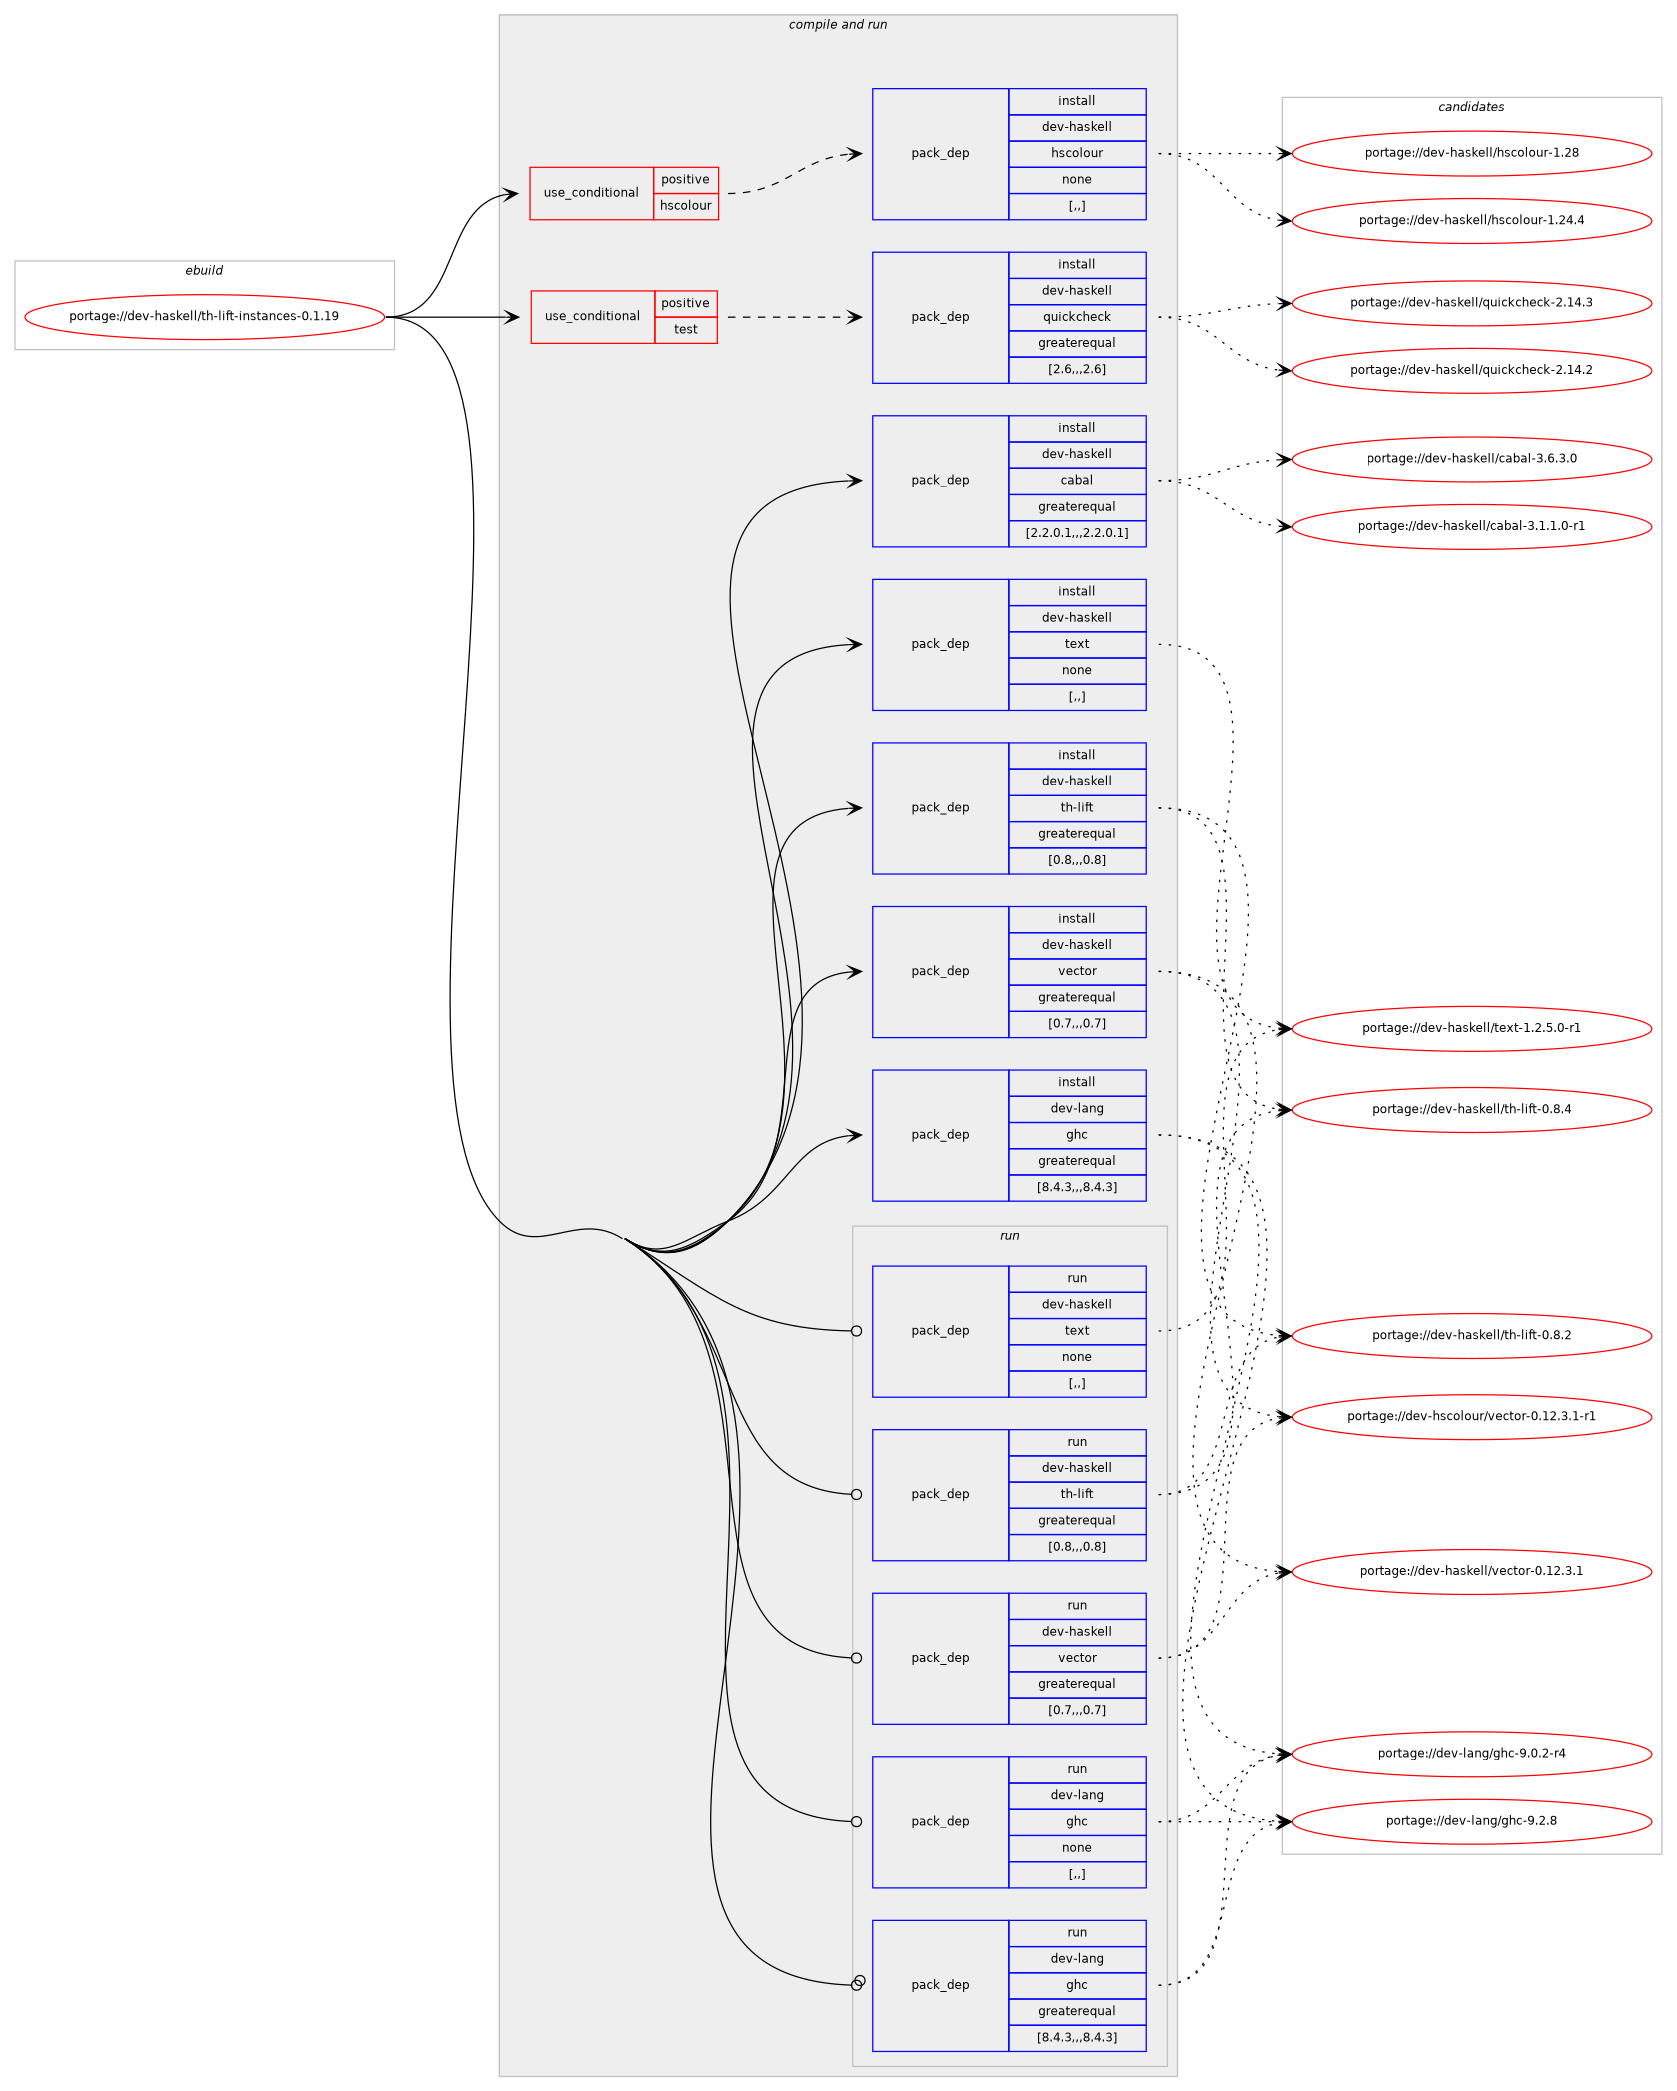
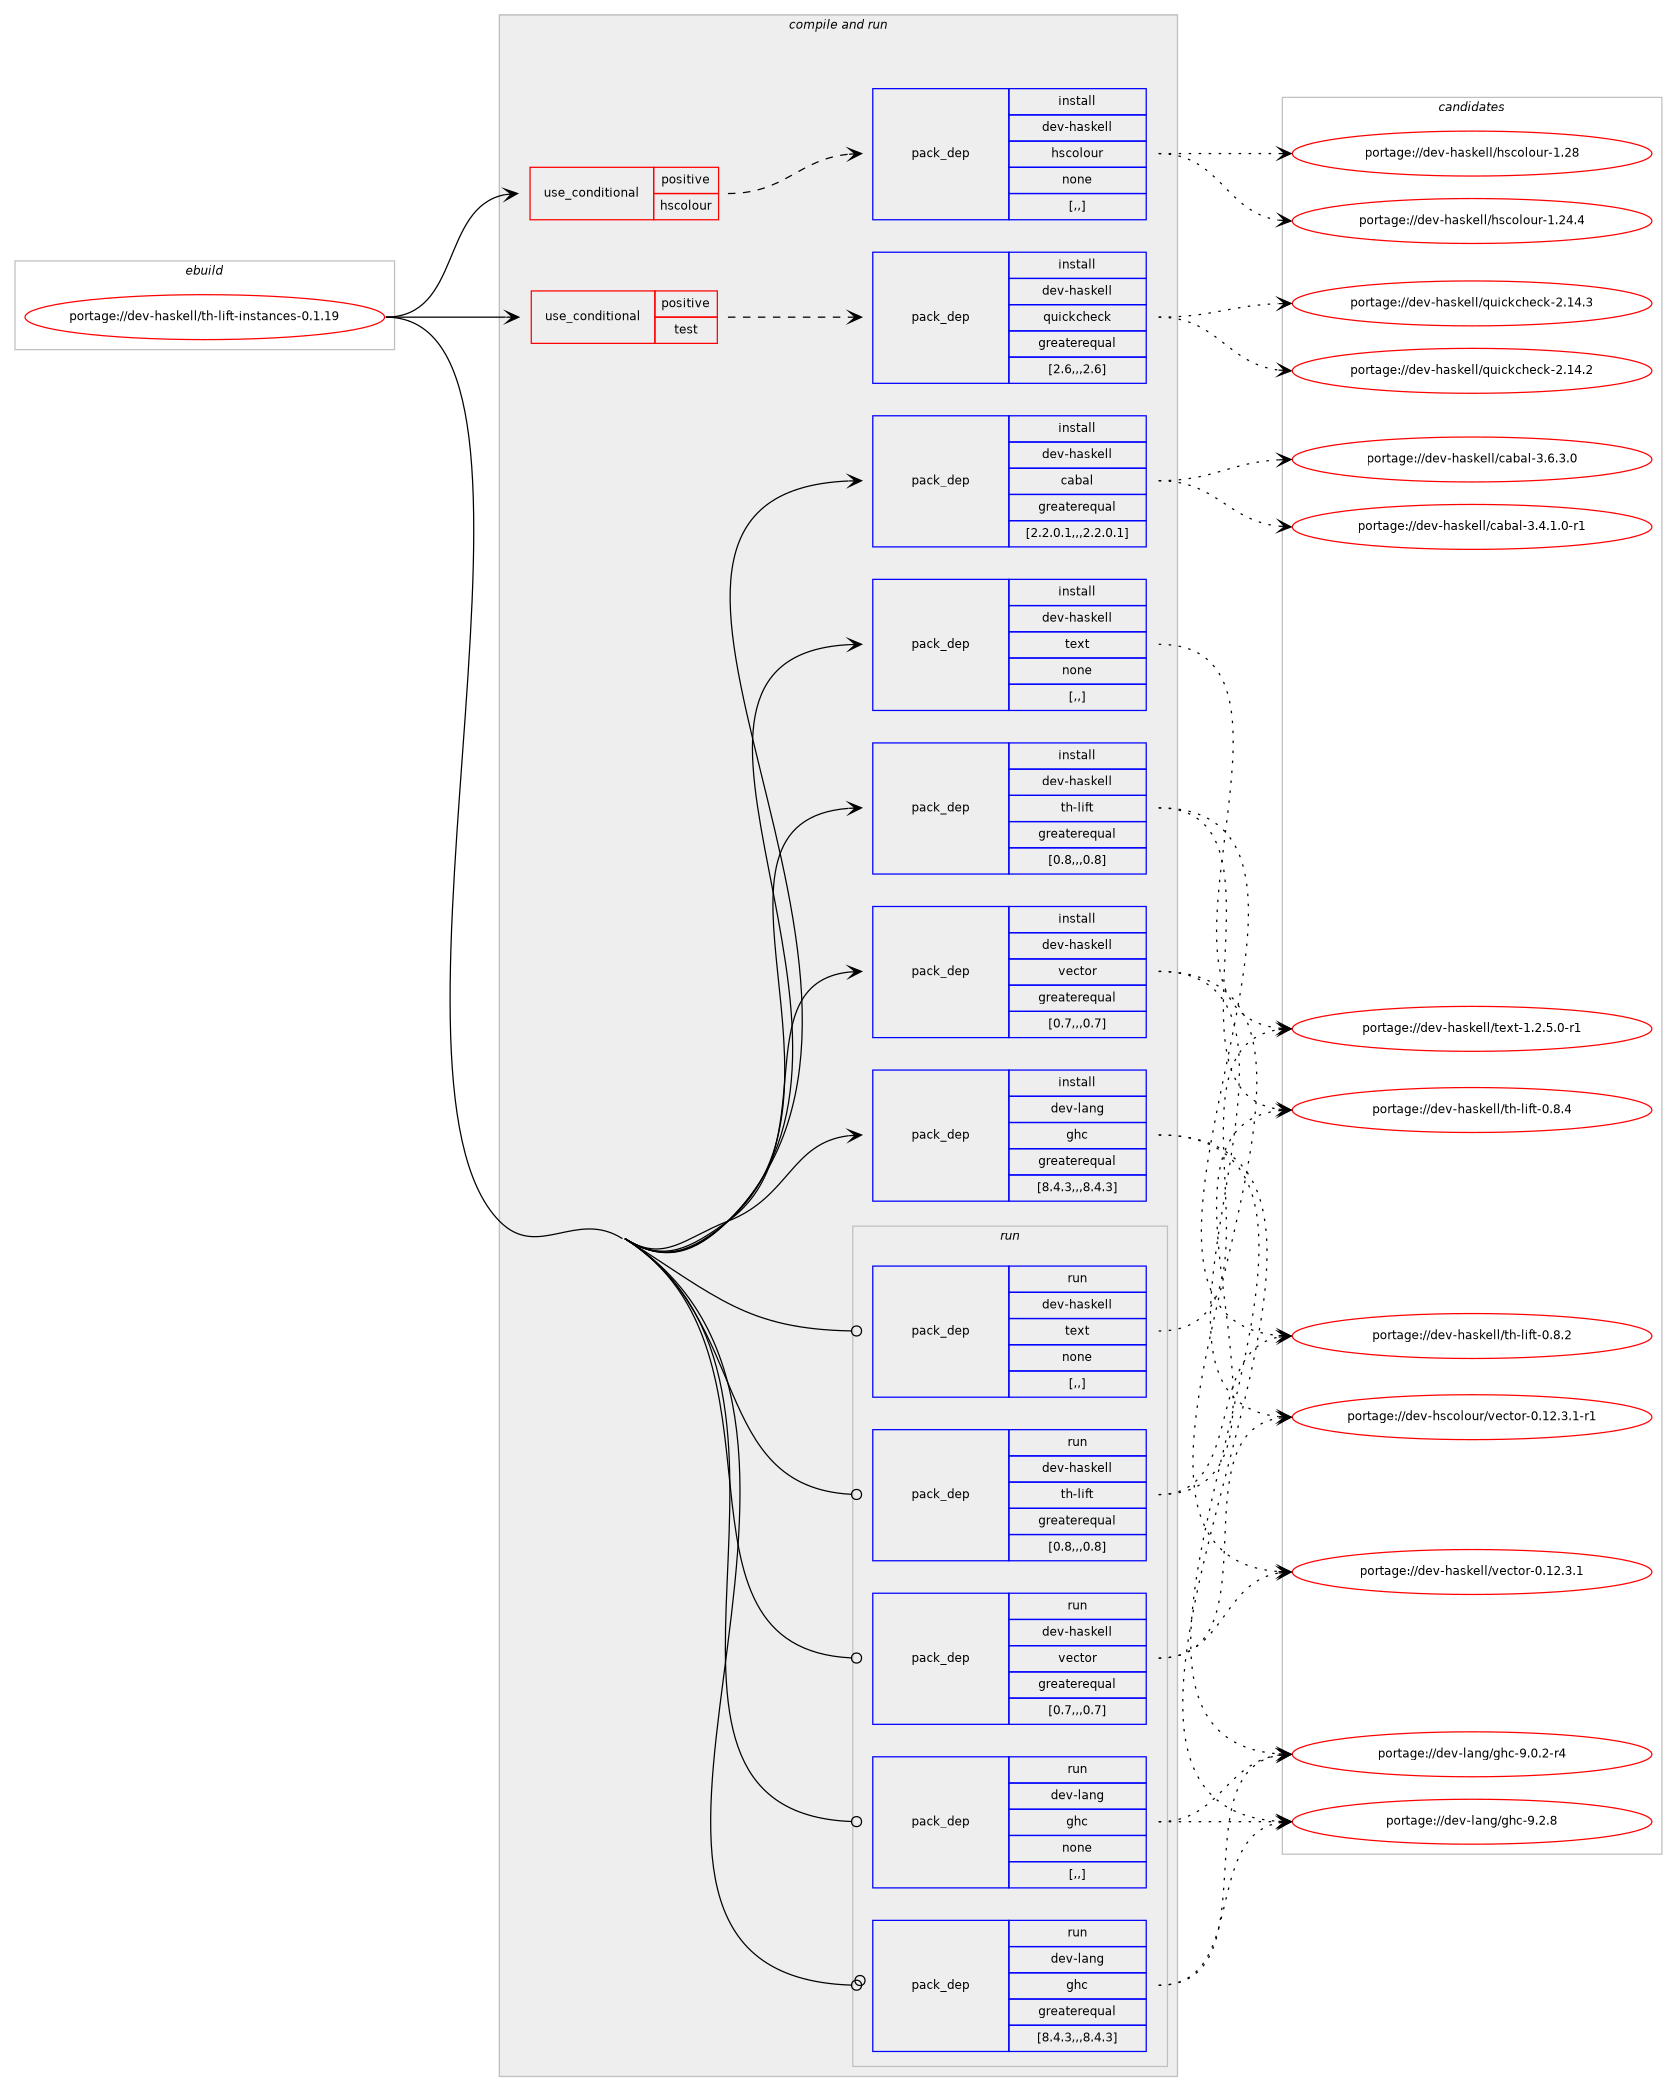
node "portage://dev-haskell/cabal-3.1.1.0-r1": label "portage://dev-haskell/cabal-3.1.1.0-r1" -> "portage://dev-haskell/cabal-3.4.1.0-r1"
